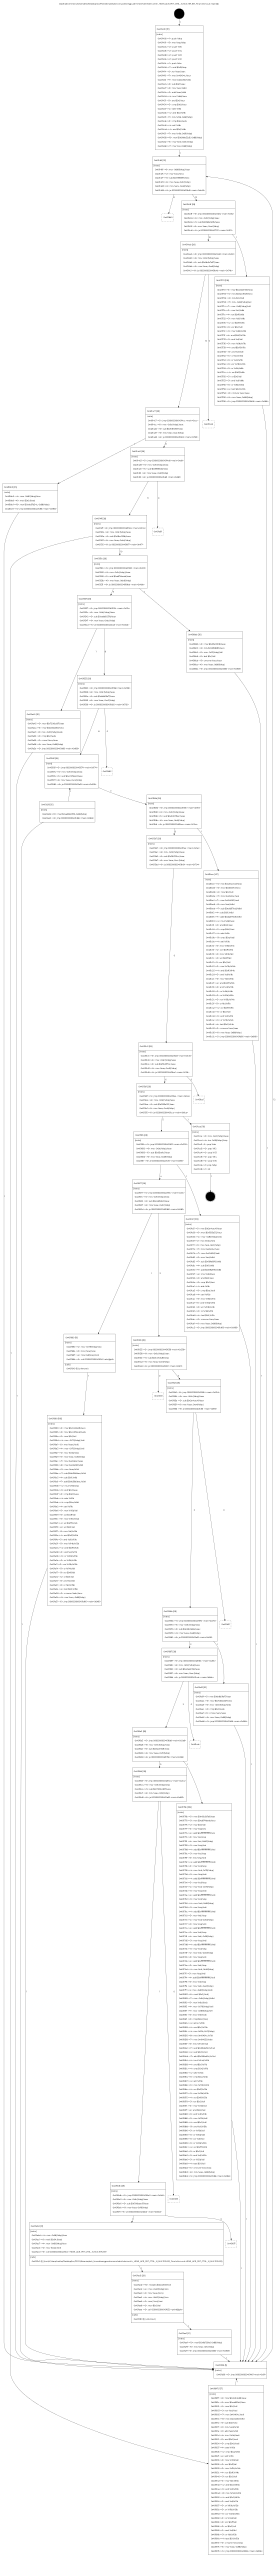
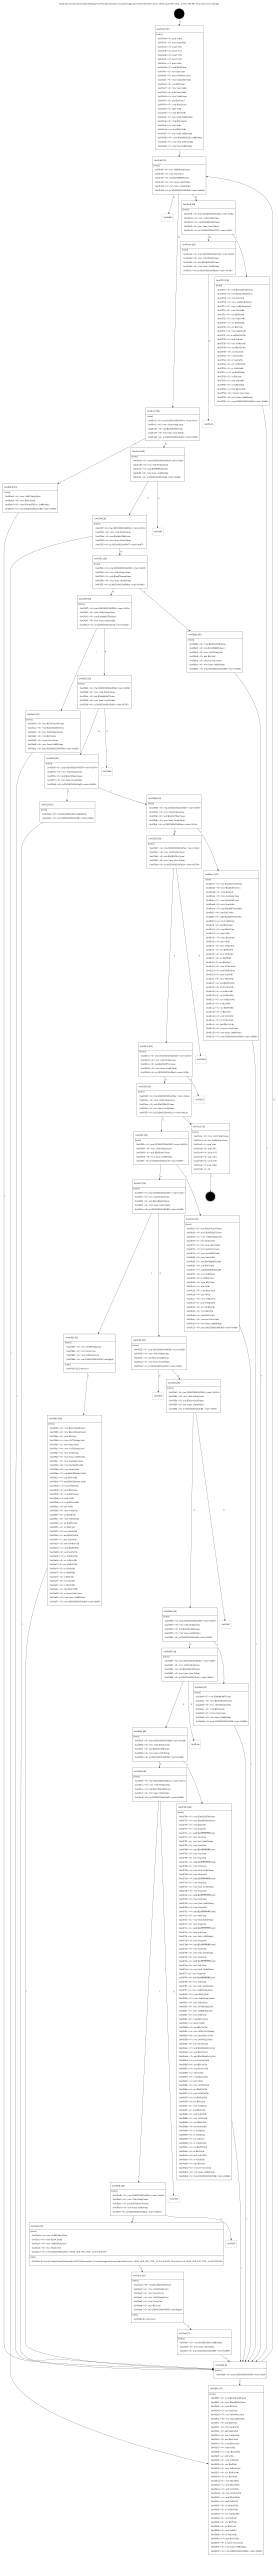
edge "0x4014ab [28]" -> "0x4014c7 [28]": now "0x40146f [32]" -> "0x4014c7 [28]"
edge "0x401a36 [15]" -> "0x40156f [28]": reversed
node "0x401b04": added
edge "0x4018f7 [137]" -> "0x401d66 [5]": reversed
